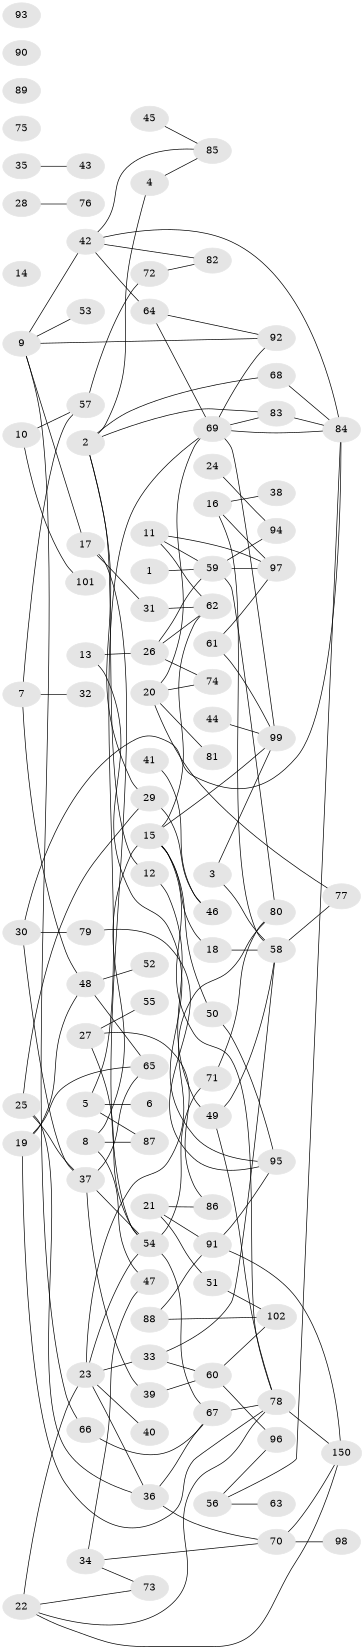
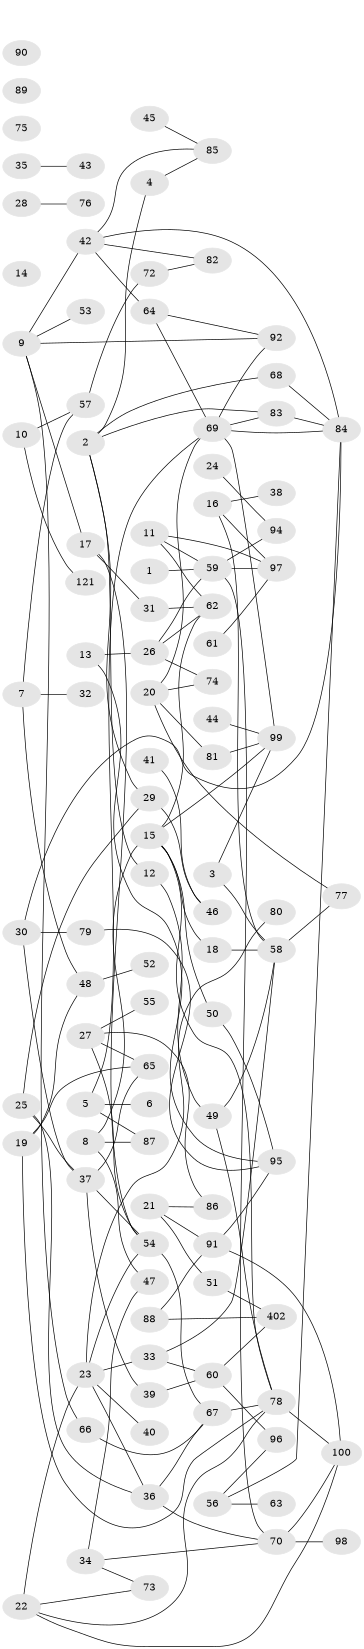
node "93": removed
node "101": label "101" -> "121"
edge "61" -- "99": now "81" -- "99"
edge "59" -- "80": now "59" -- "70"
edge "48" -- "65": now "27" -- "65"
node "71": removed
node "102": label "102" -> "402"
node "150": label "150" -> "100"
